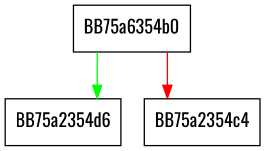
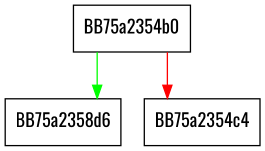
node "BB75a6354b0": label "BB75a6354b0" -> "BB75a2354b0"
node "BB75a2354d6": label "BB75a2354d6" -> "BB75a2358d6"
